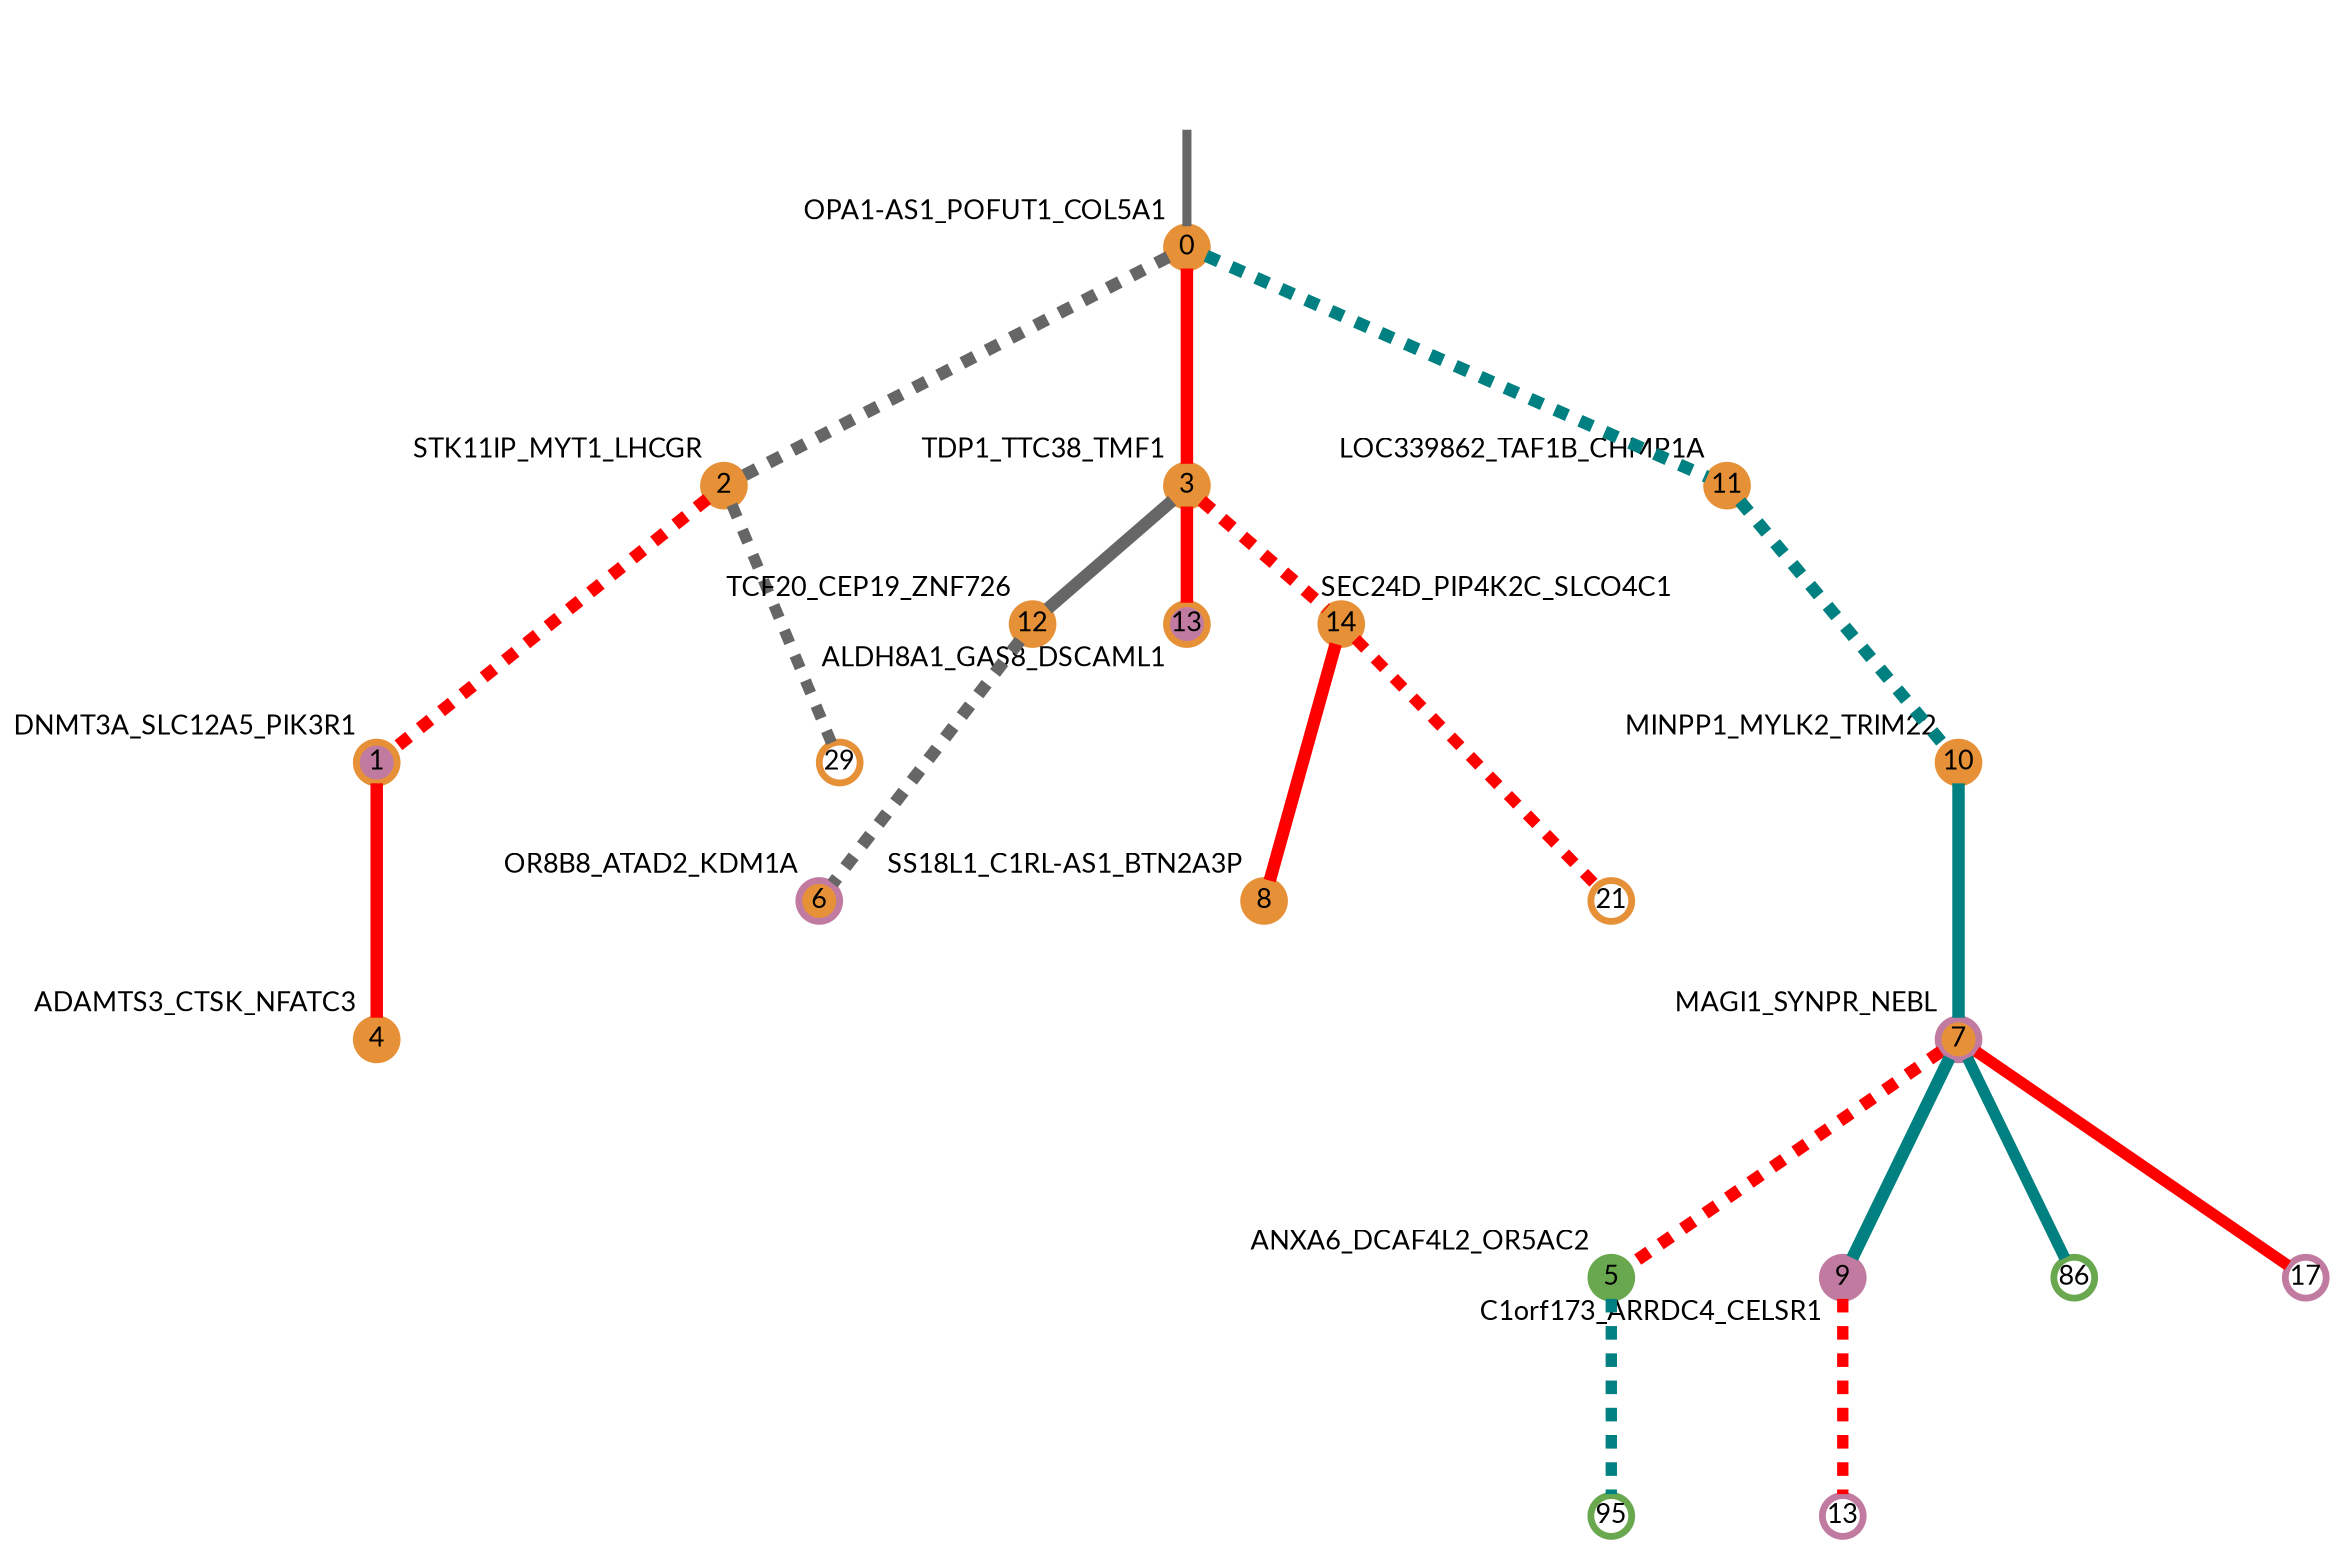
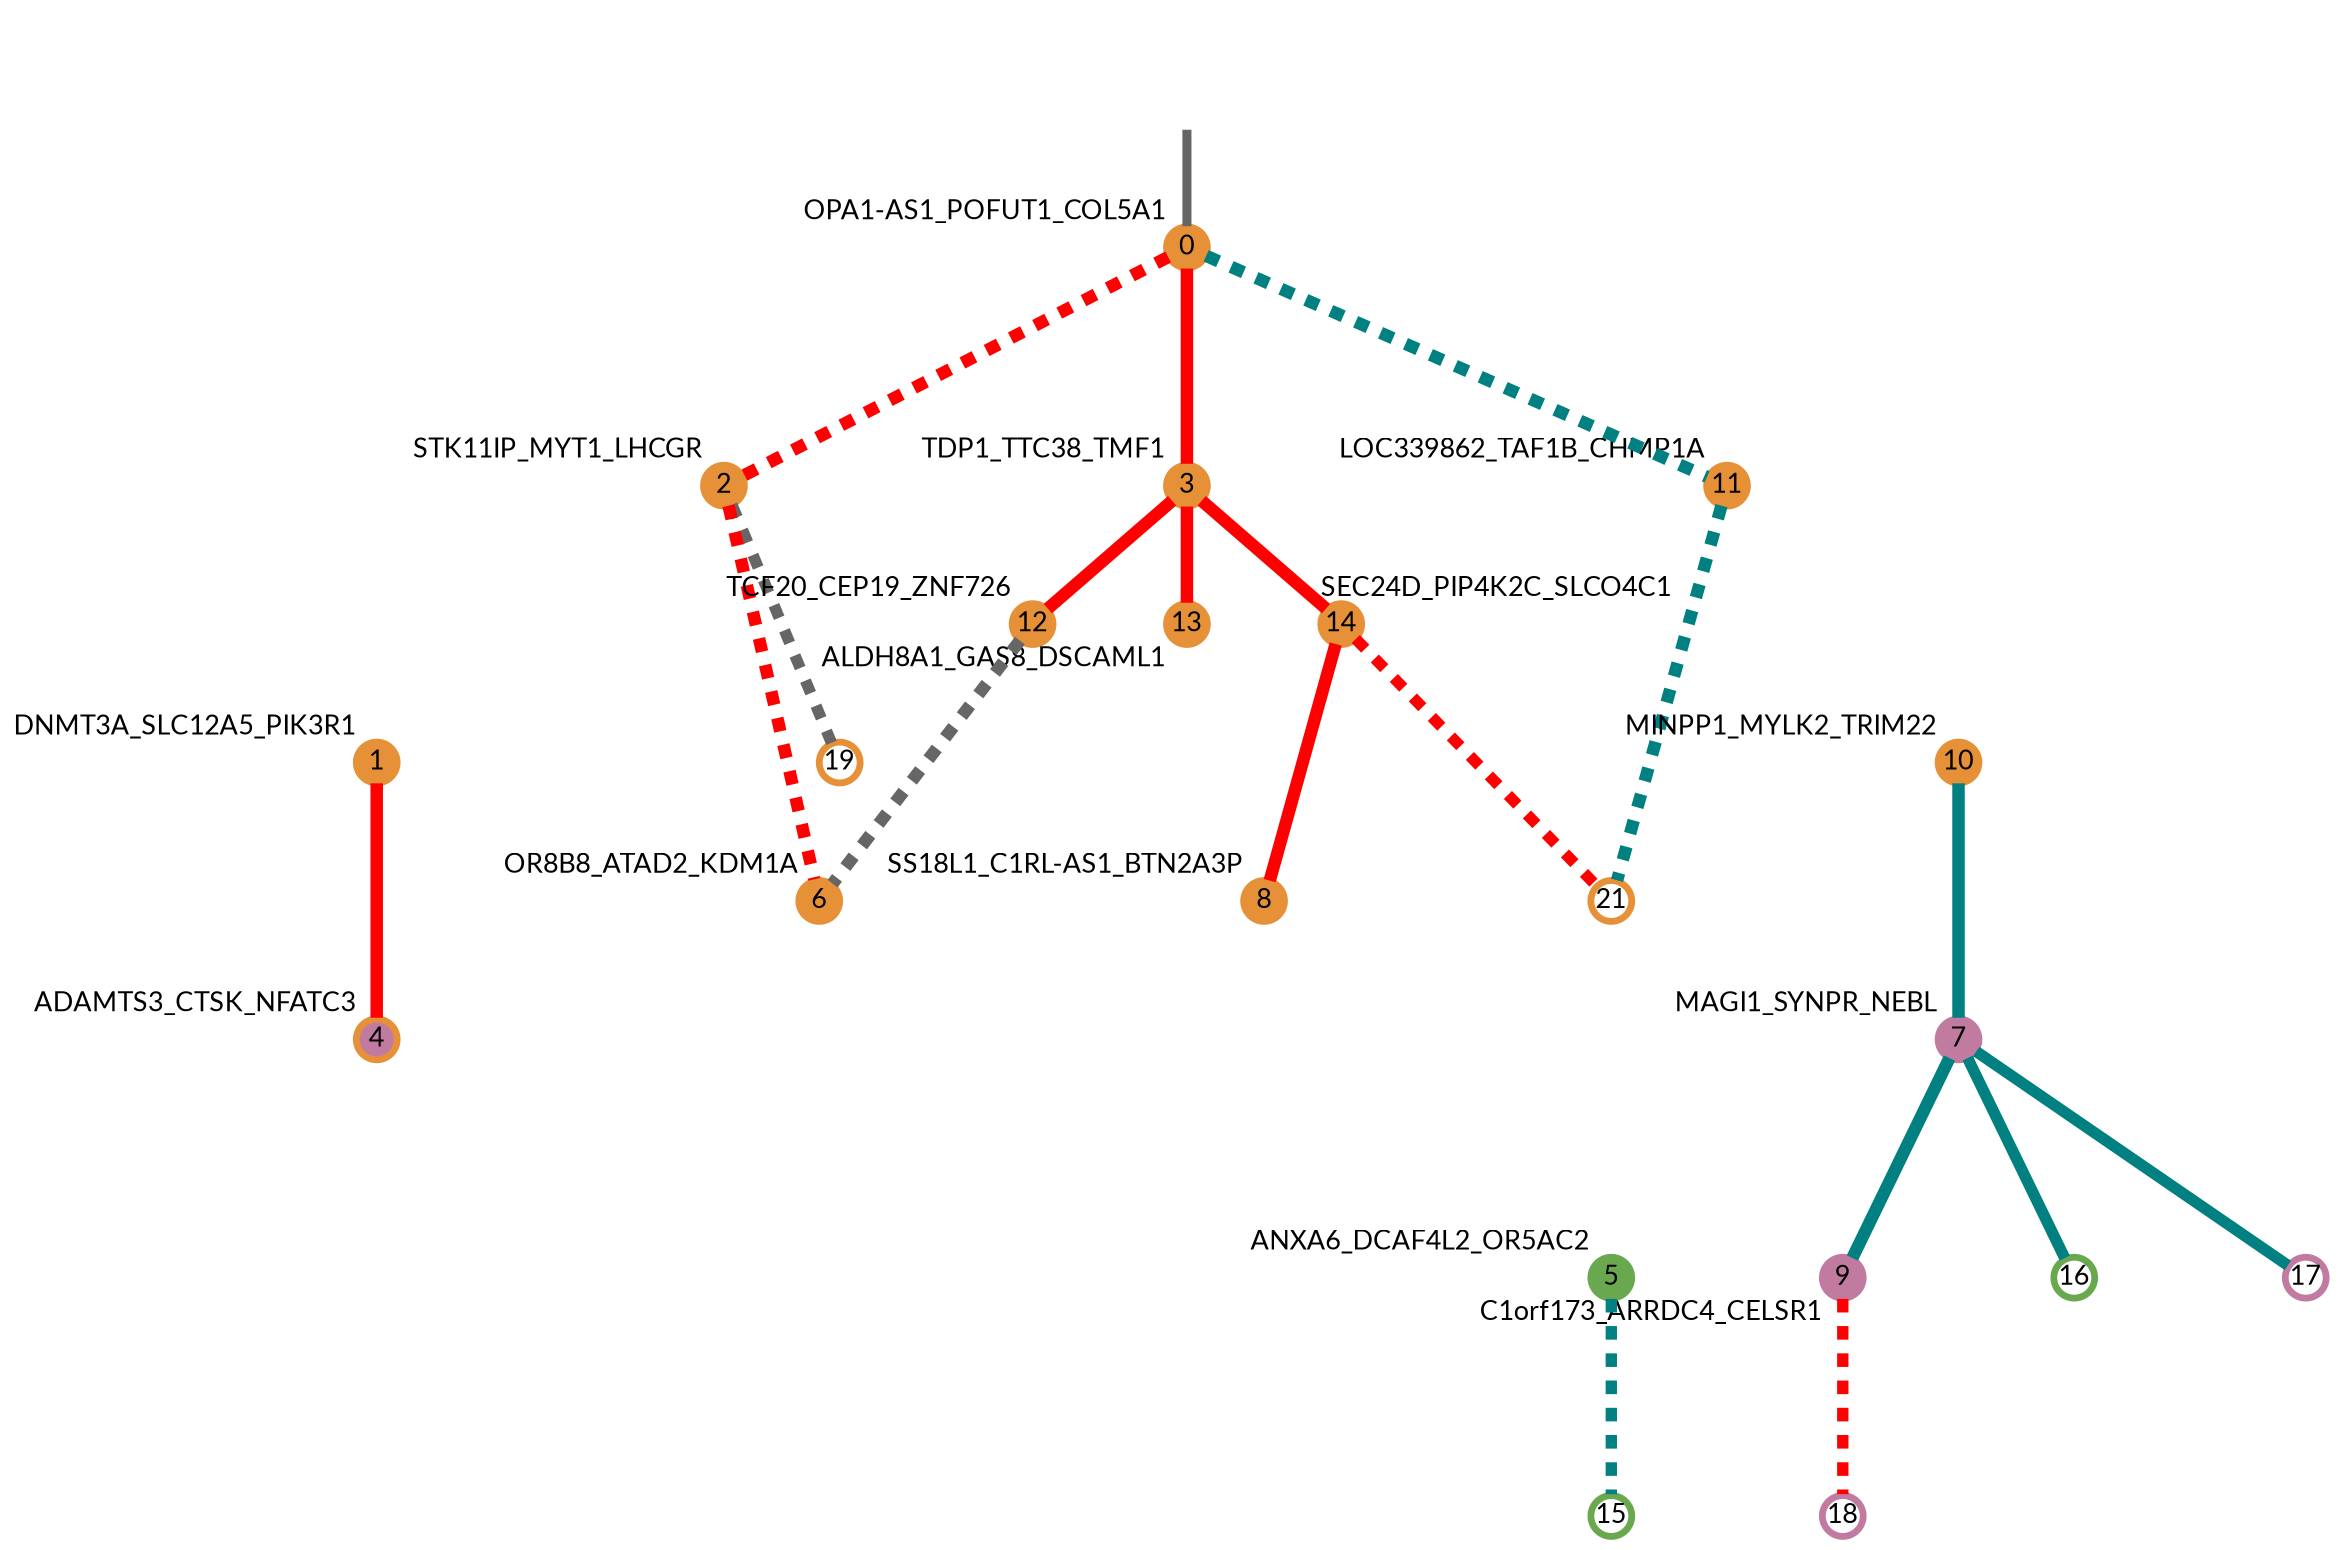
edge "0 OPA1-AS1_POFUT1_COL5A1" -> "2 STK11IP_MYT1_LHCGR": color gray40 -> red
edge "3 TDP1_TTC38_TMF1" -> "12 TCF20_CEP19_ZNF726": color gray40 -> red
edge "3 TDP1_TTC38_TMF1" -> "14 SEC24D_PIP4K2C_SLCO4C1": style dashed -> solid
edge "2 STK11IP_MYT1_LHCGR" -> "1 DNMT3A_SLC12A5_PIK3R1": now "2 STK11IP_MYT1_LHCGR" -> "6 OR8B8_ATAD2_KDM1A"
node "13 ALDH8A1_GAS8_DSCAML1": fillcolor #c27ba0ff -> #e69138ff
edge "11 LOC339862_TAF1B_CHMP1A" -> "10 MINPP1_MYLK2_TRIM22": now "11 LOC339862_TAF1B_CHMP1A" -> "21"
node "1 DNMT3A_SLC12A5_PIK3R1": fillcolor #c27ba0ff -> #e69138ff
node "29": label "29" -> "19"
node "6 OR8B8_ATAD2_KDM1A": color #c27ba0ff -> #e69138ff
node "4 ADAMTS3_CTSK_NFATC3": fillcolor #e69138ff -> #c27ba0ff
node "7 MAGI1_SYNPR_NEBL": fillcolor #e69138ff -> #c27ba0ff
edge "7 MAGI1_SYNPR_NEBL" -> "5 ANXA6_DCAF4L2_OR5AC2": removed
edge "7 MAGI1_SYNPR_NEBL" -> "17": color red -> teal
node "86": label "86" -> "16"
node "95": label "95" -> "15"
node "13": label "13" -> "18"
